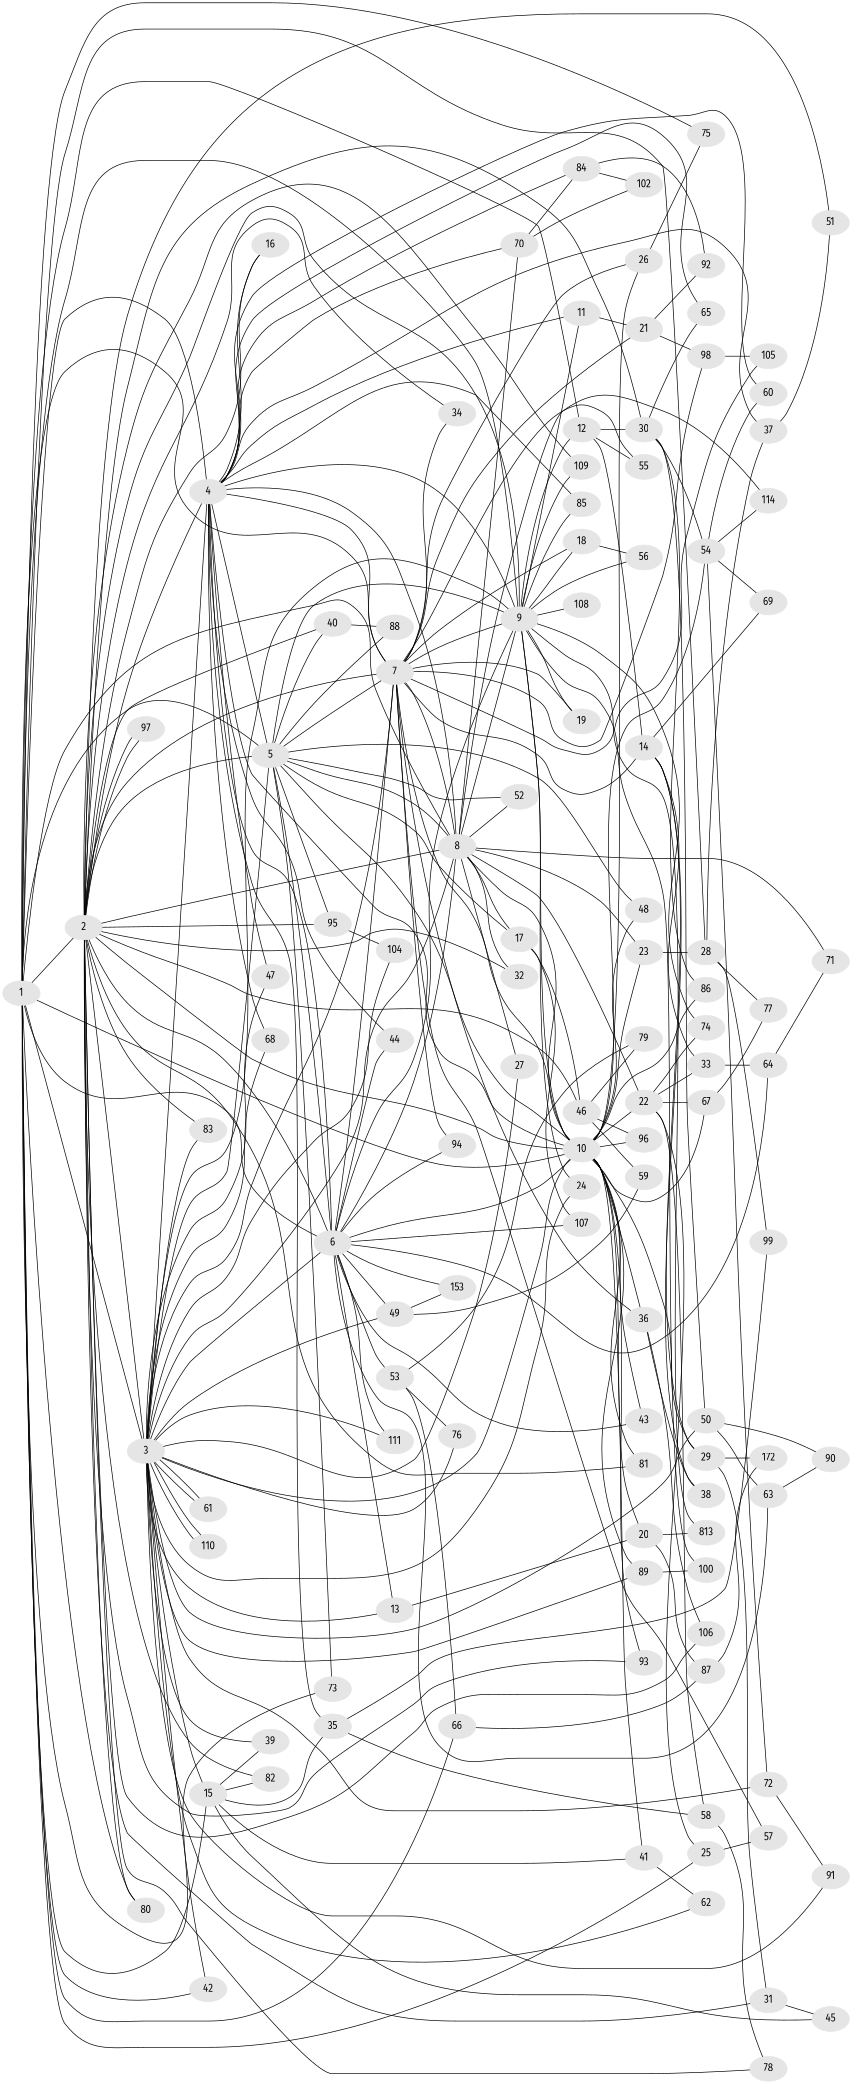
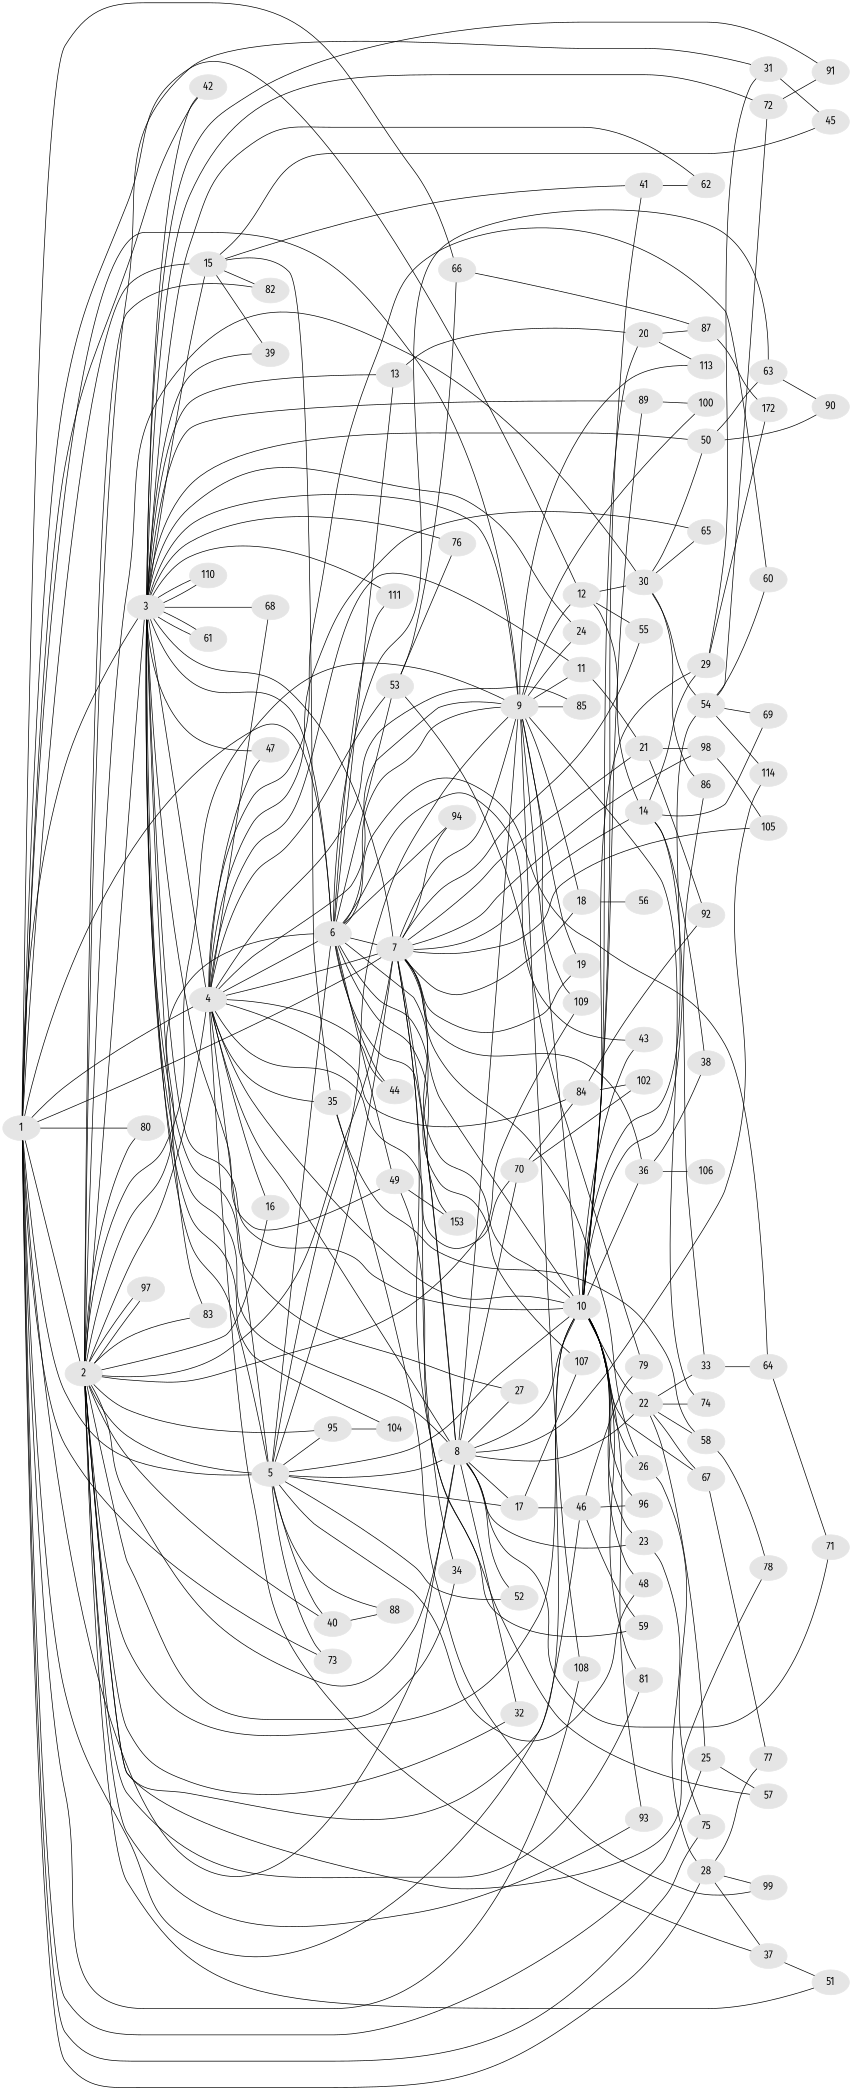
edge "56" -- "9": removed
edge "53" -- "4": added
node "813": label "813" -> "113"
edge "2" -- "106": removed
edge "1" -- "108": added
